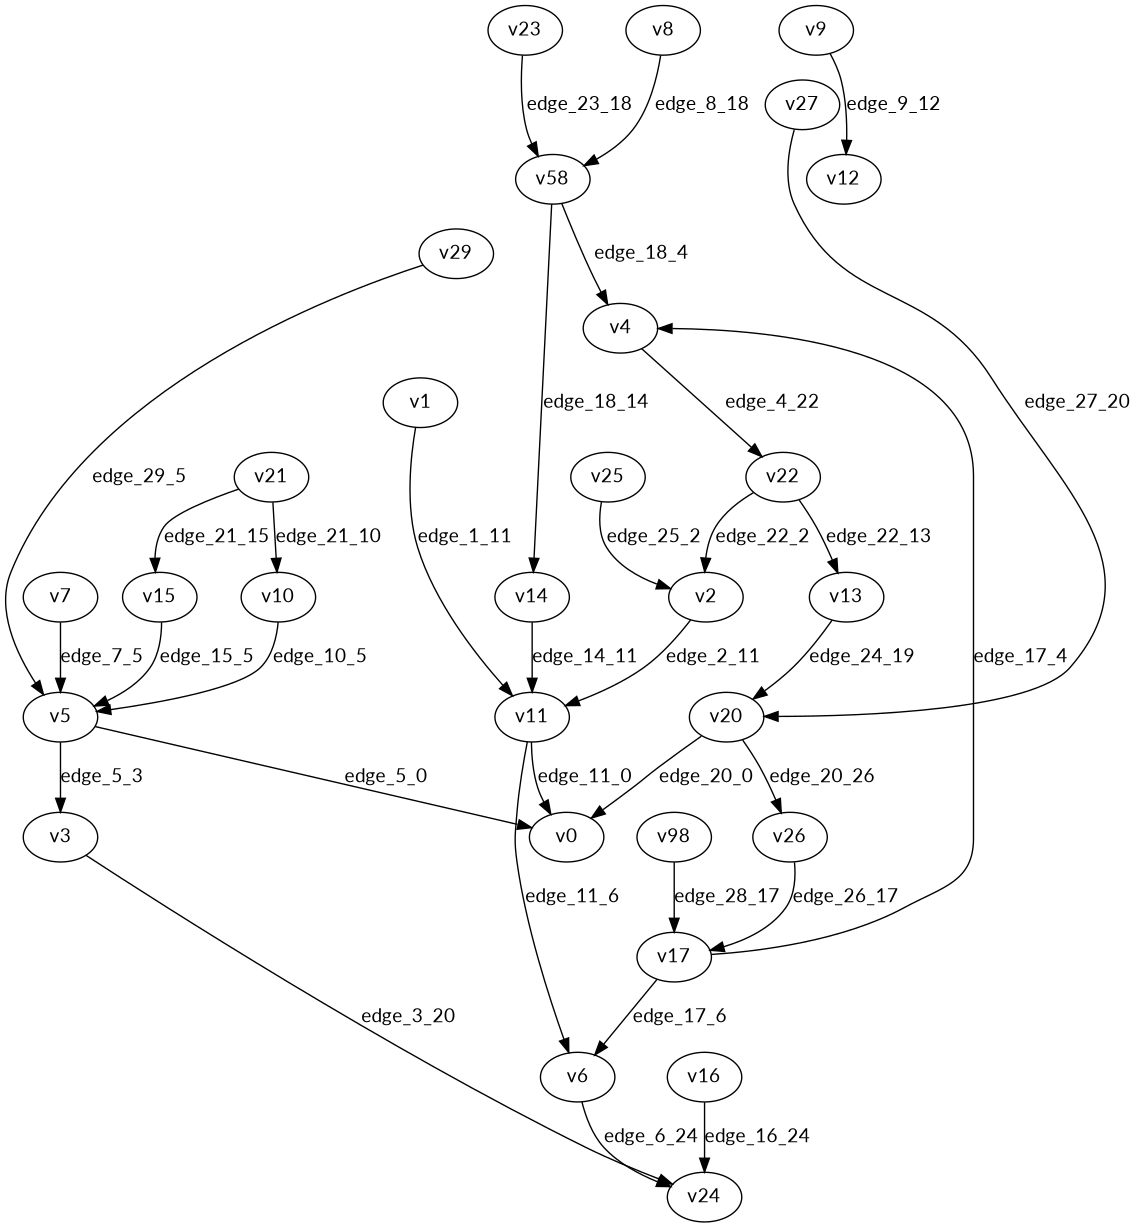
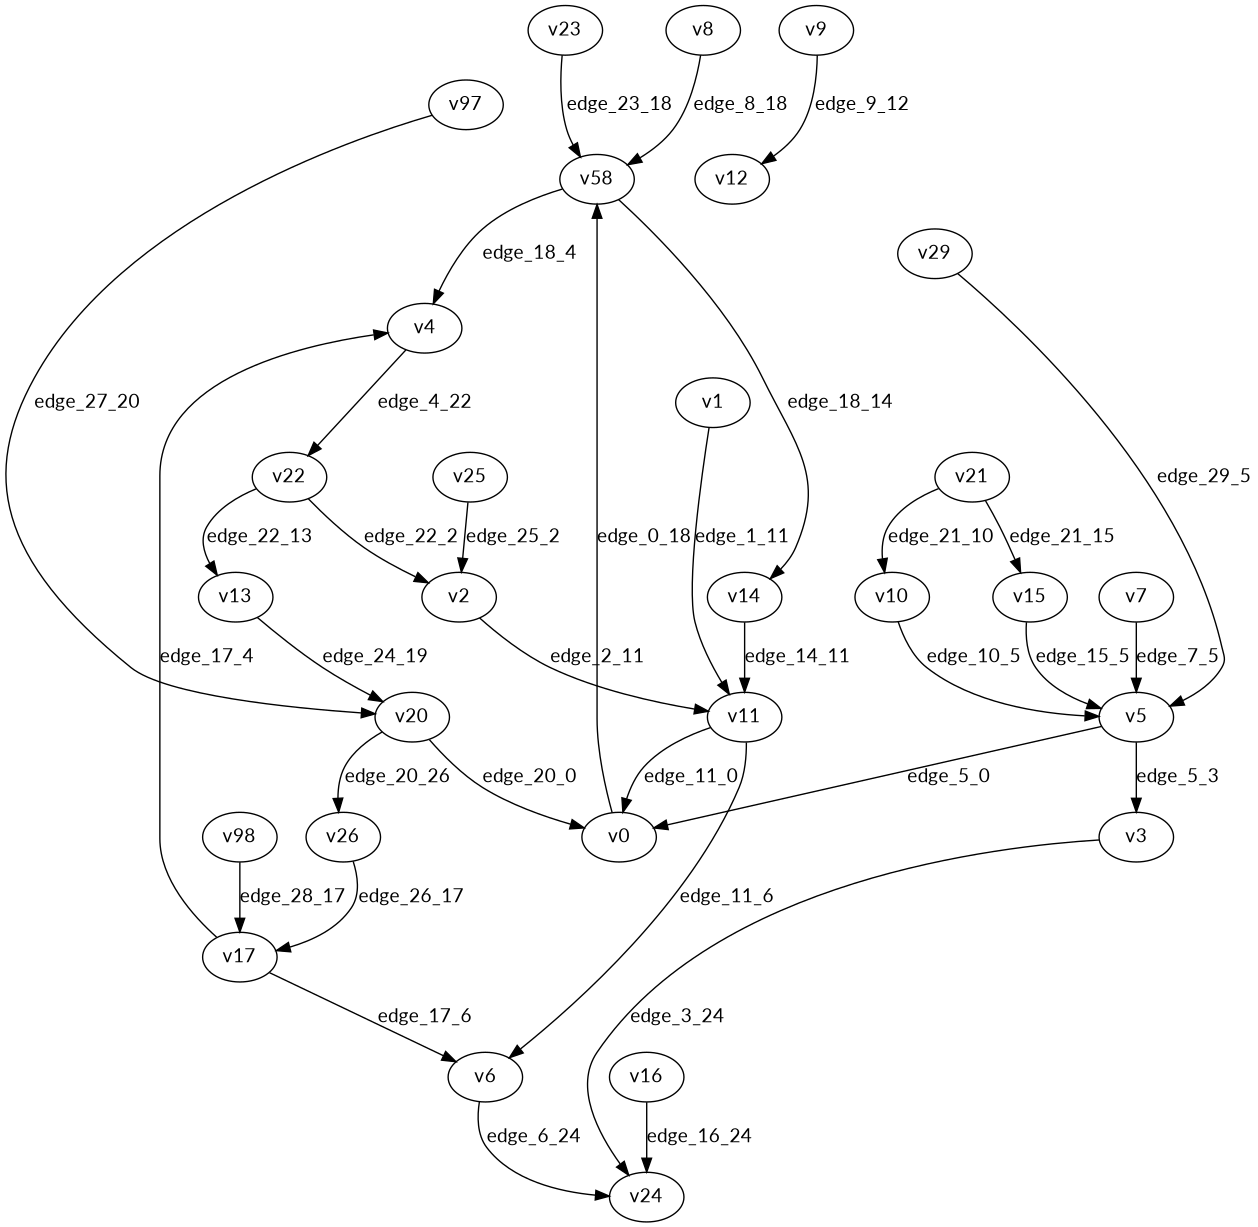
node "v27": label "v27" -> "v97"
edge "v0" -> "v58": added, label "edge_0_18"
edge "v3" -> "v24": label "edge_3_20" -> "edge_3_24"
